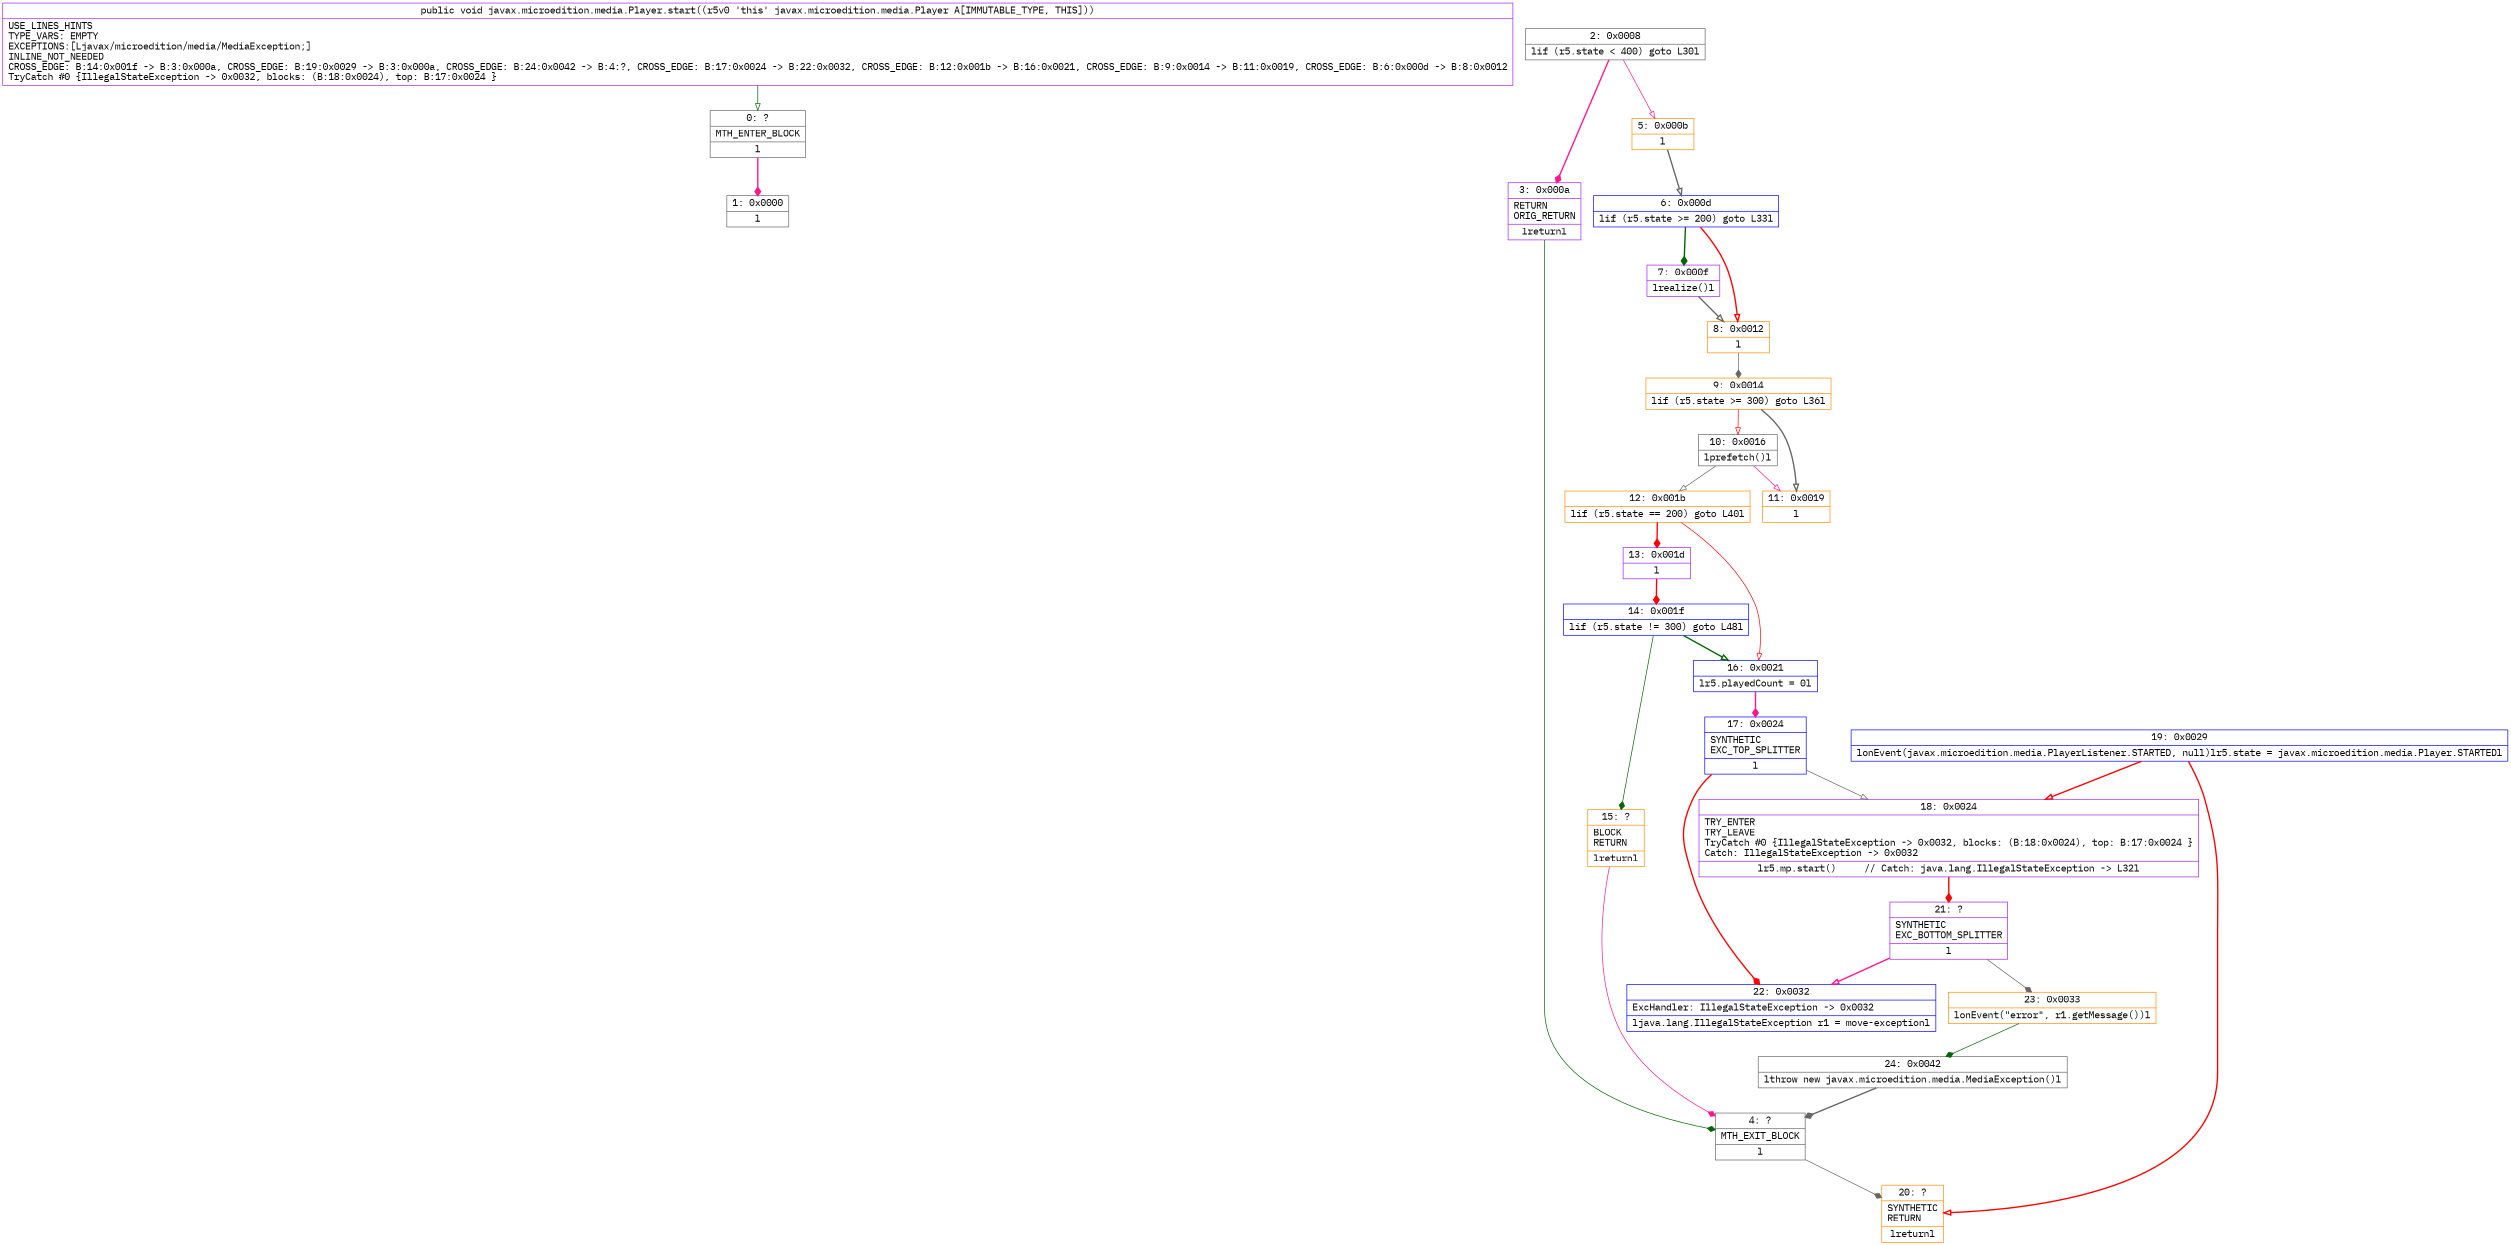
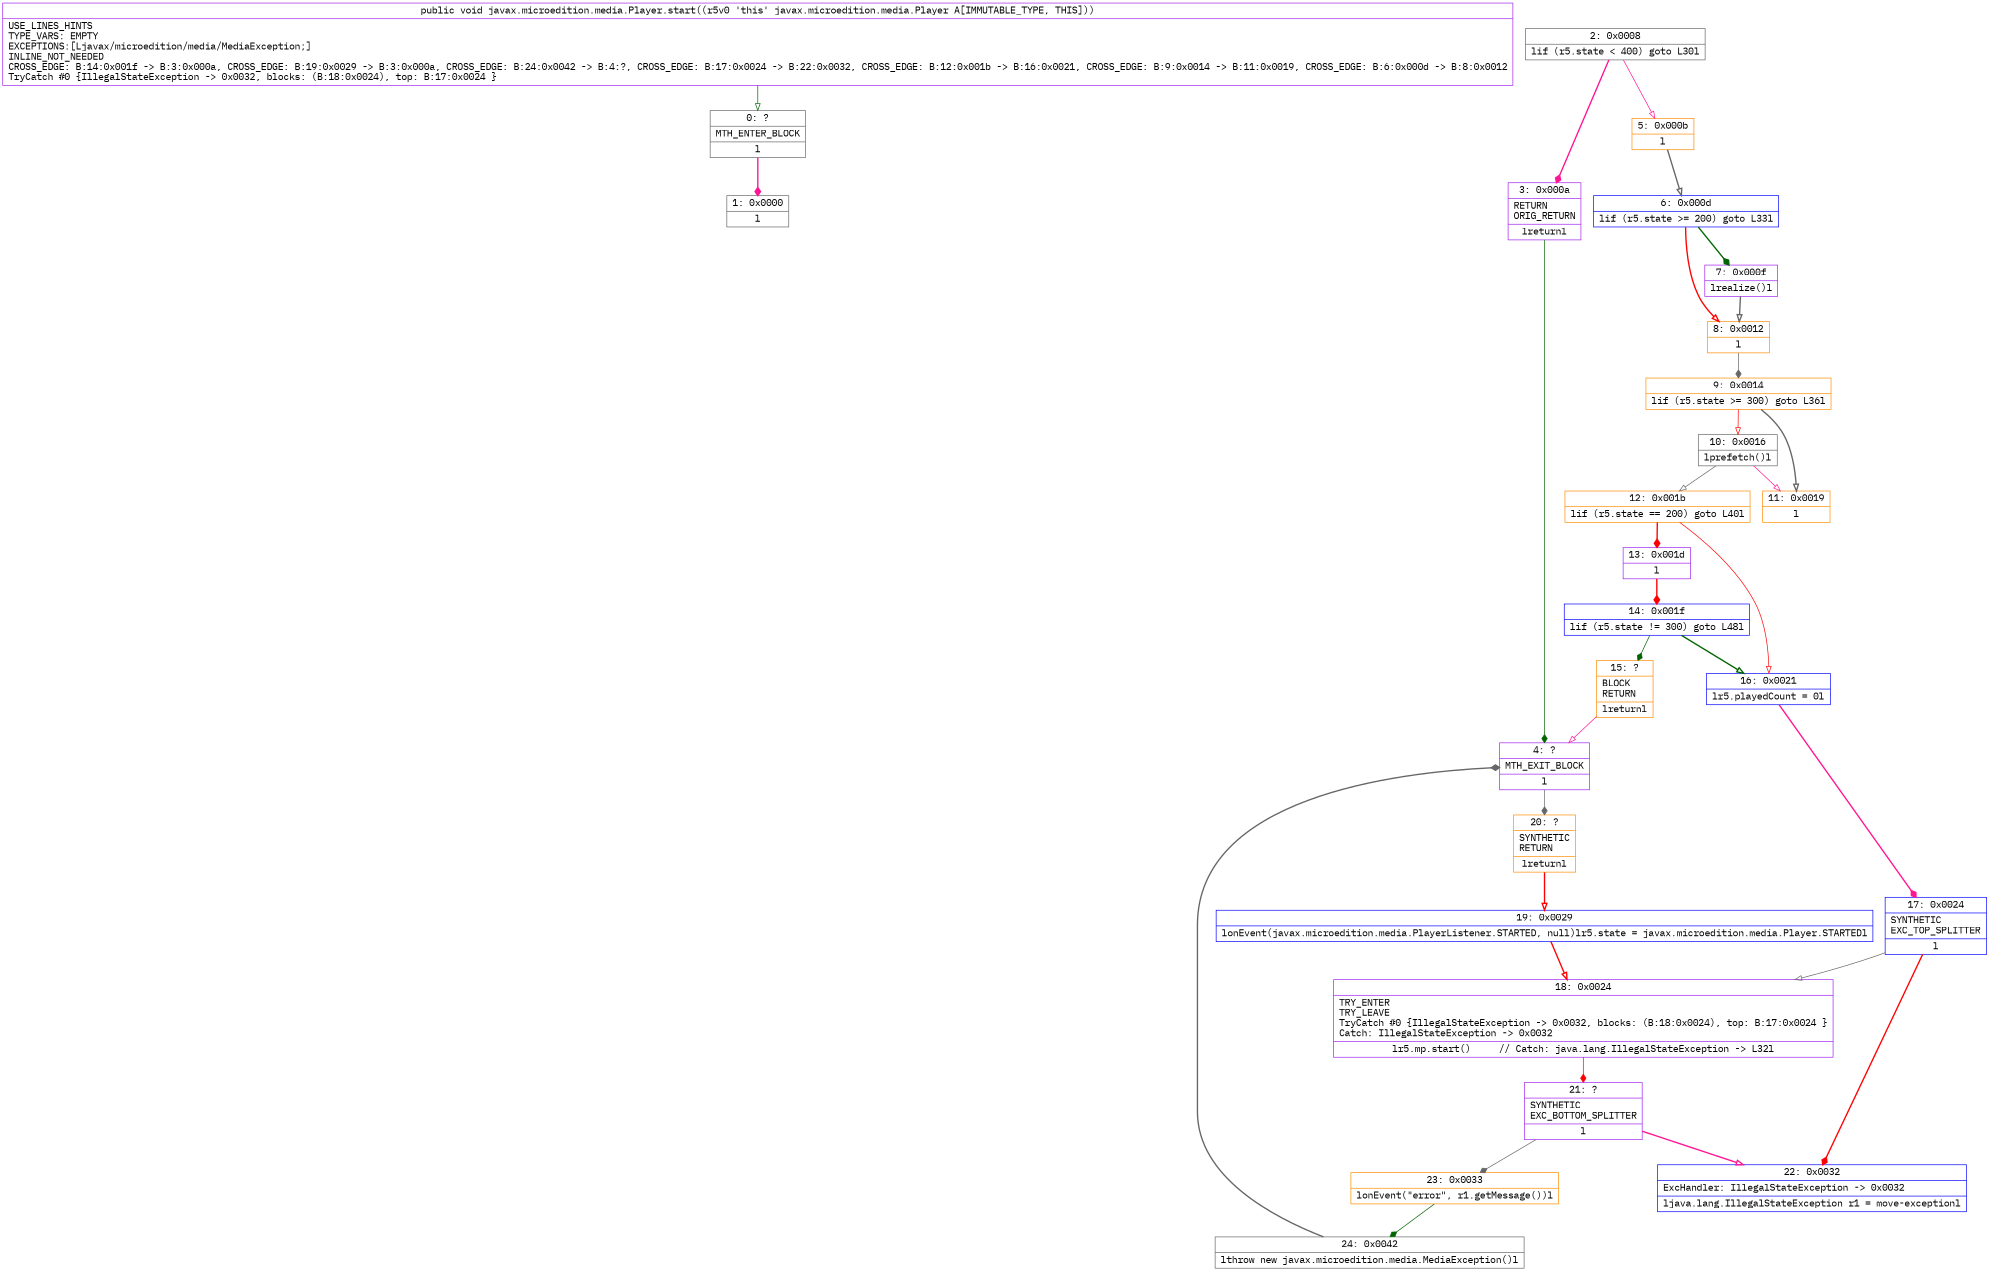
edge "18: 0x0024" -> "21: ?": style bold -> solid
edge "15: ?" -> "4: ?": arrowhead diamond -> onormal
edge "19: 0x0029" -> "20: ?": reversed
node "4: ?": color gray40 -> purple
